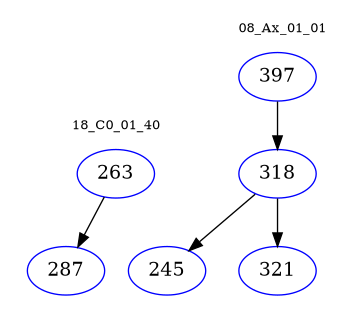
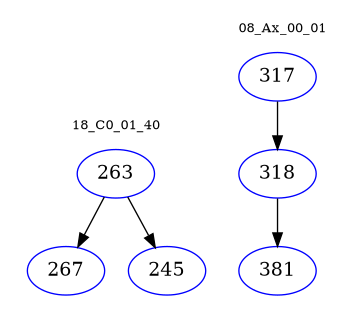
cluster "08_Ax_01_01": label "08_Ax_01_01" -> "08_Ax_00_01"
node "397": label "397" -> "317"
edge "318" -> "245": now "263" -> "245"
node "287": label "287" -> "267"
node "321": label "321" -> "381"
